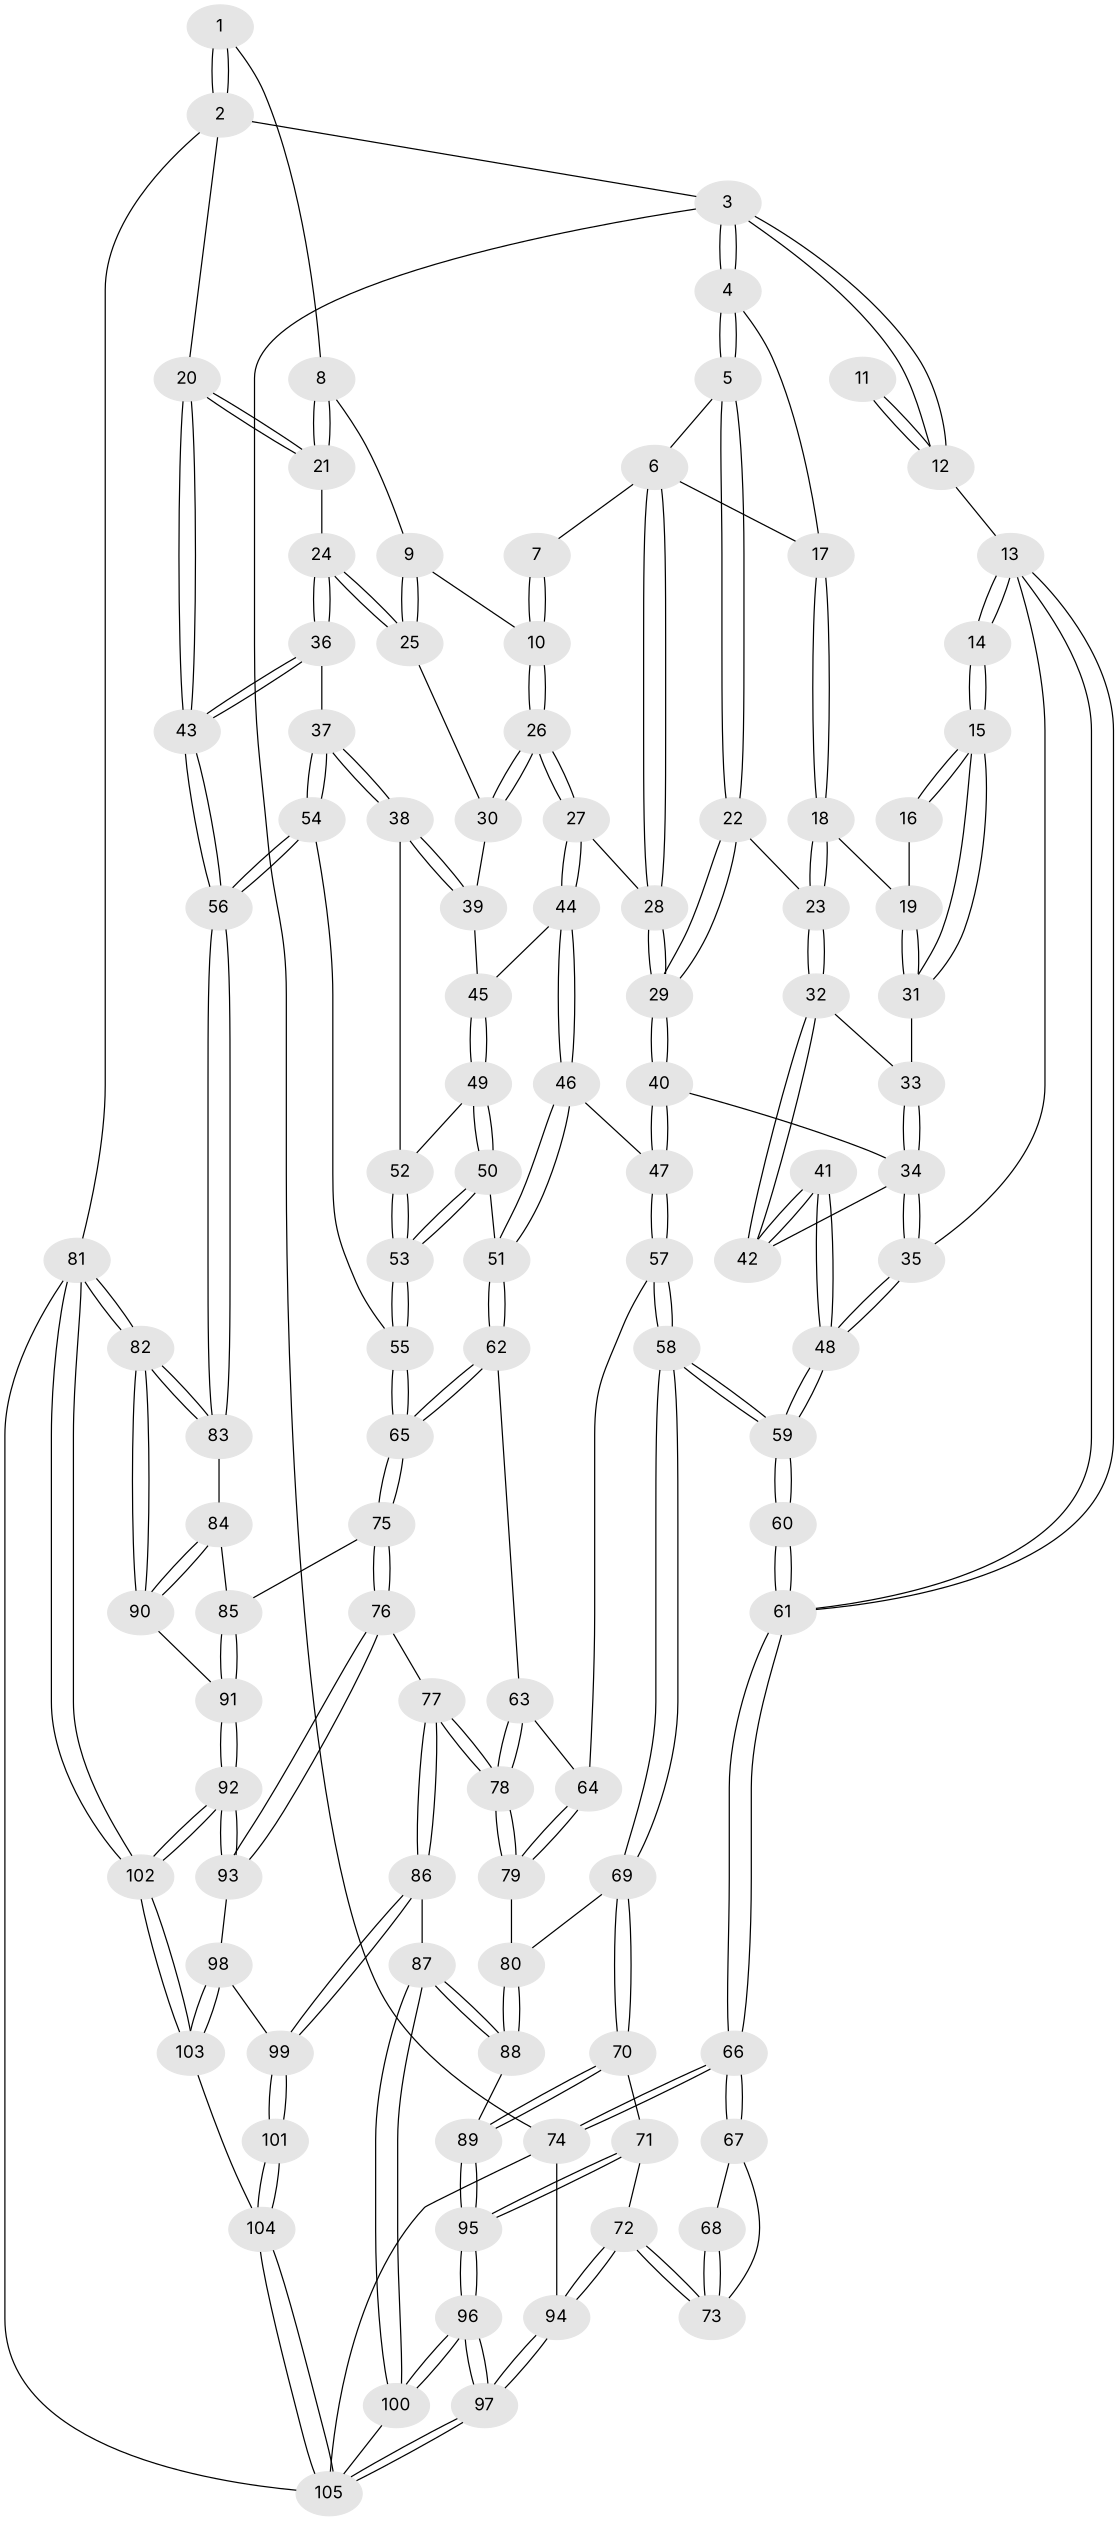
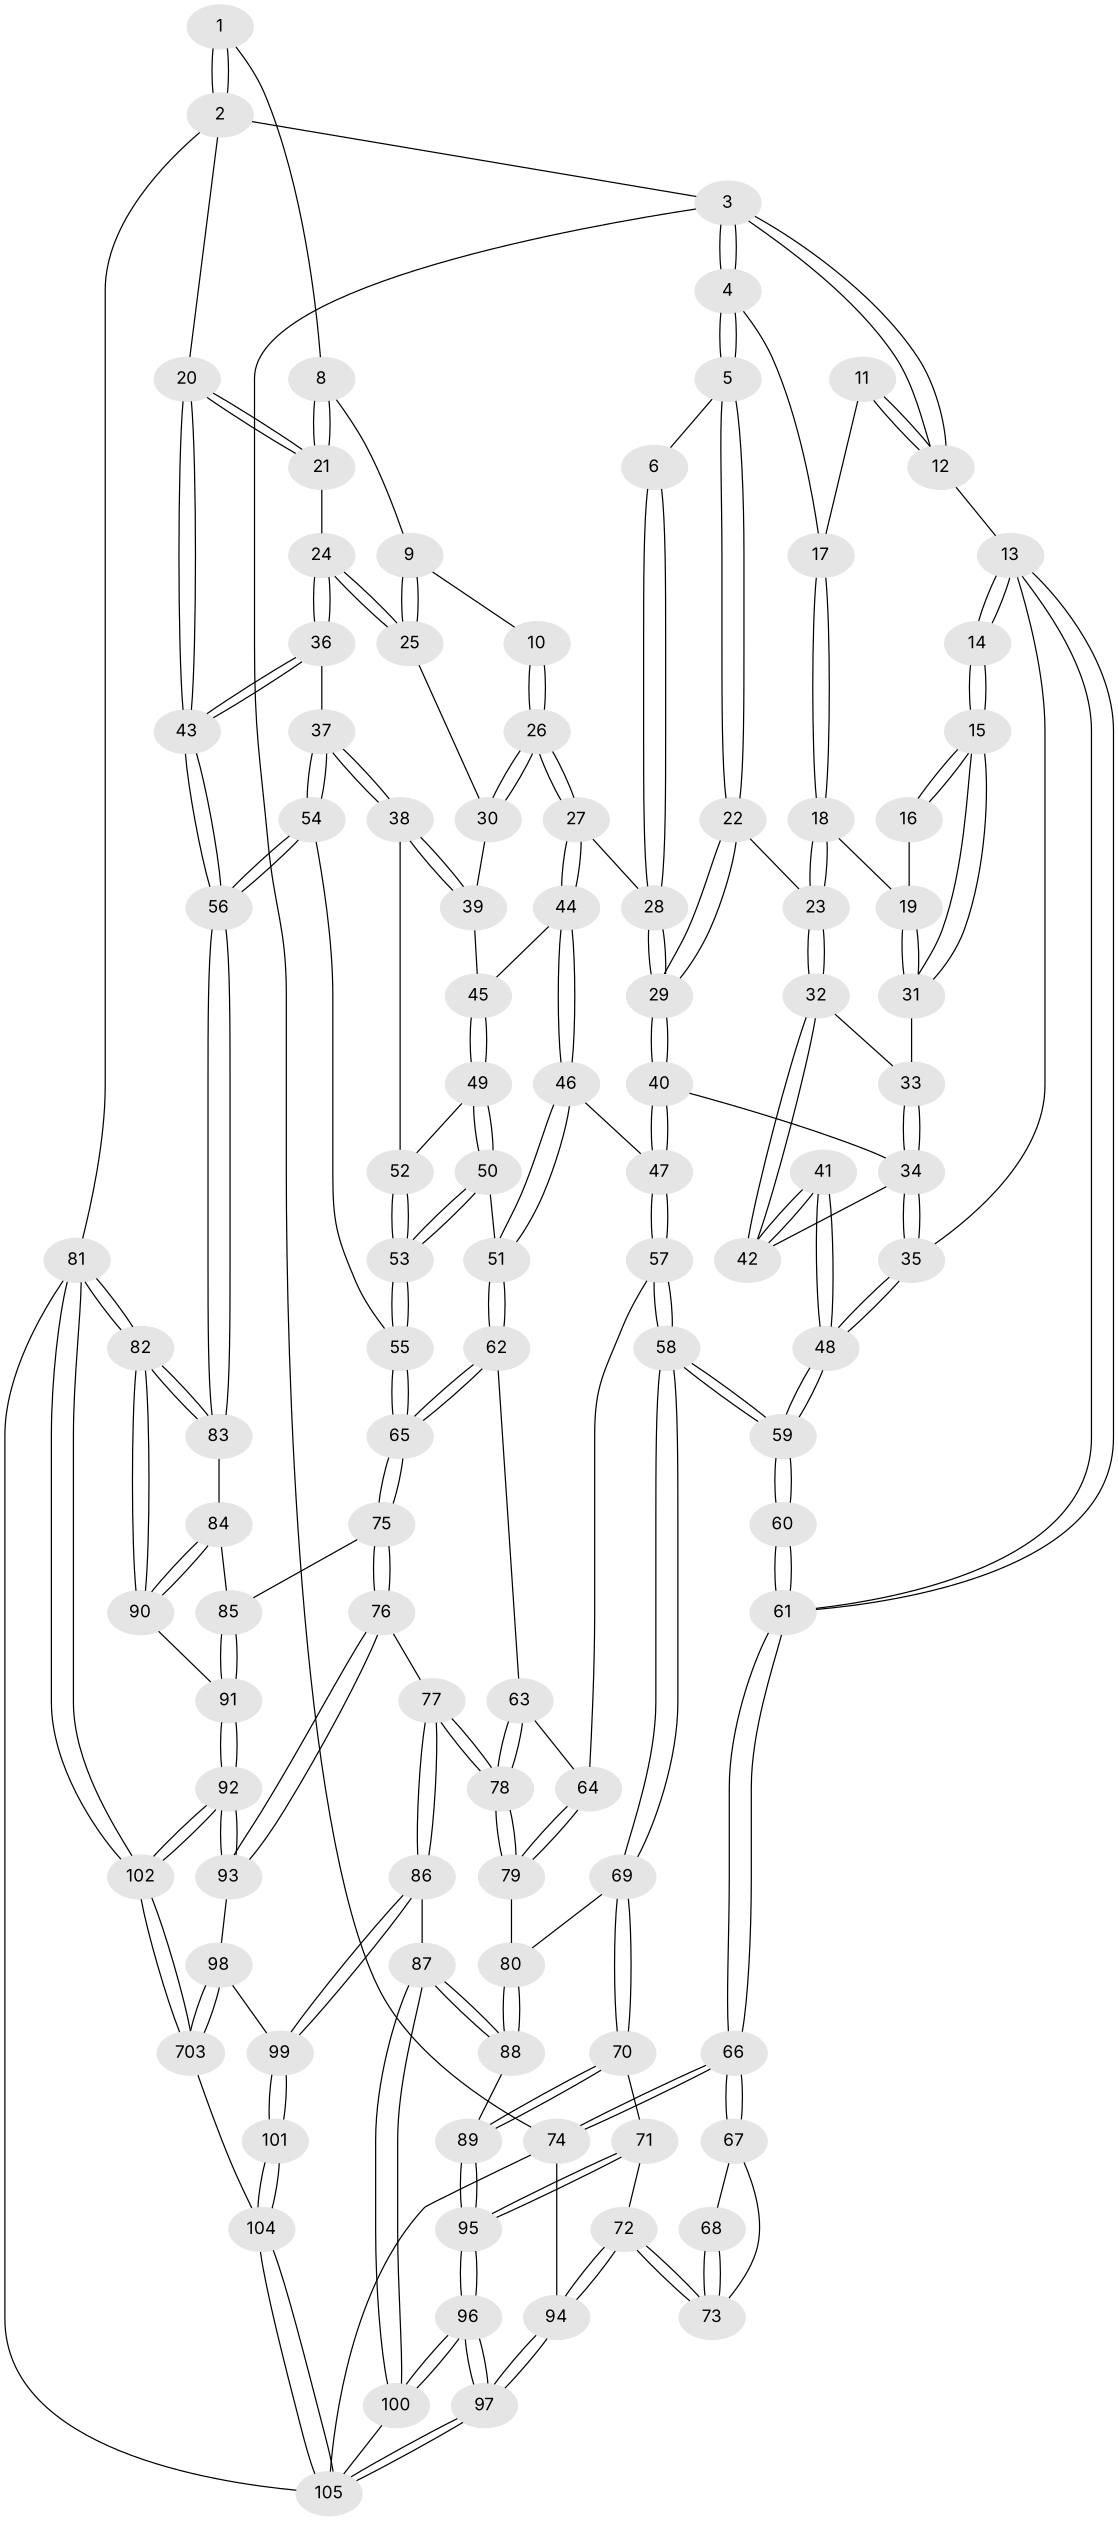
edge "6" -- "17": now "11" -- "17"
node "7": removed
node "103": label "103" -> "703"
